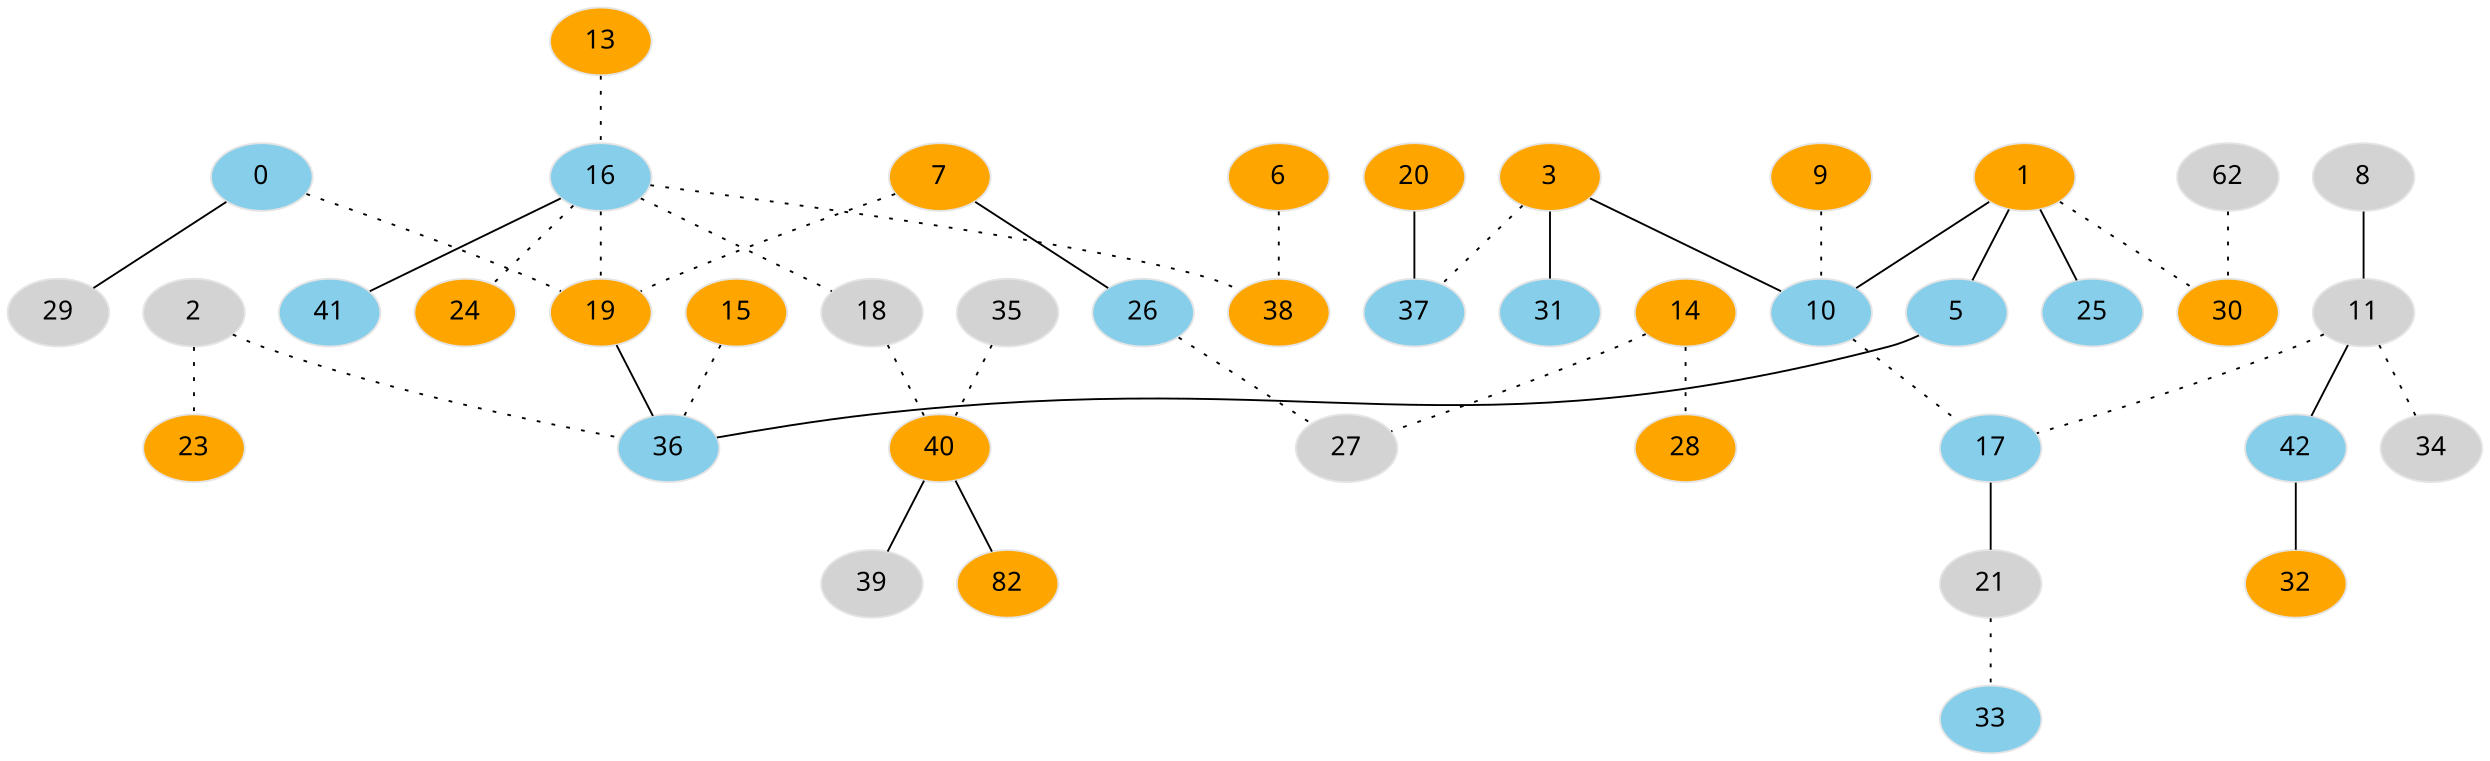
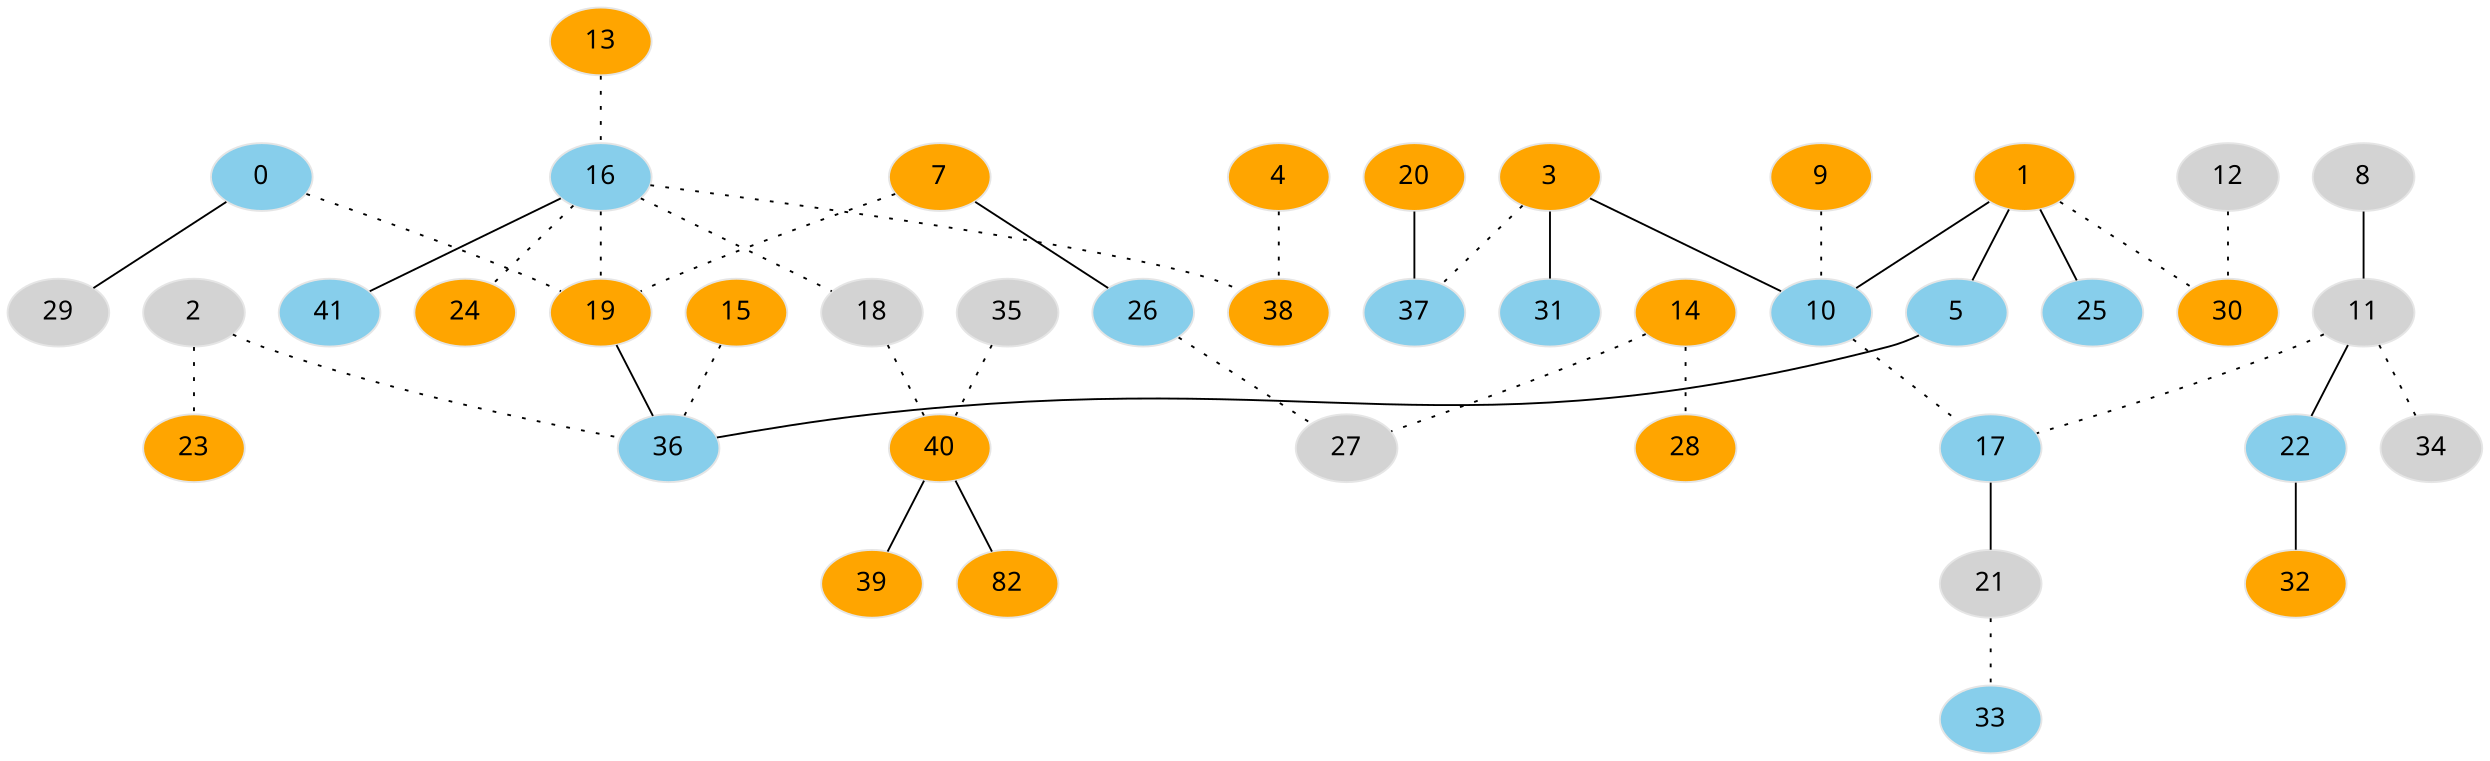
node "6": label "6" -> "4"
node "62": label "62" -> "12"
node "42": label "42" -> "22"
node "39": fillcolor lightgrey -> orange
